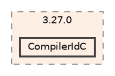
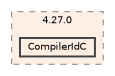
cluster "3.27.0": label "3.27.0" -> "4.27.0"
